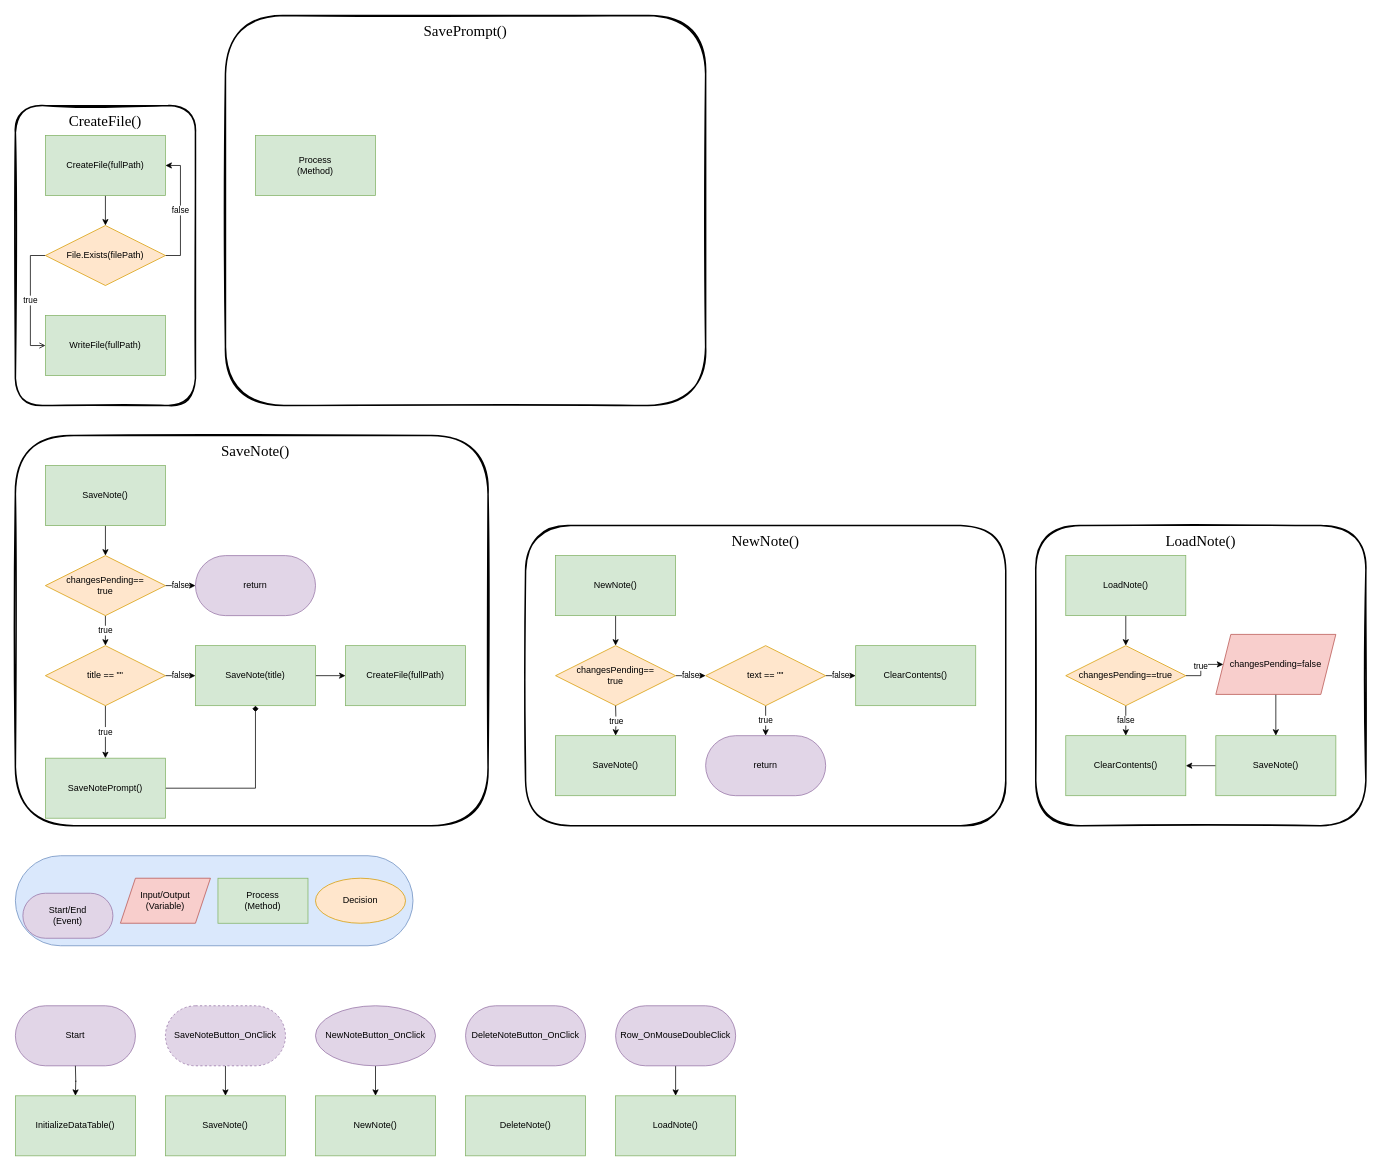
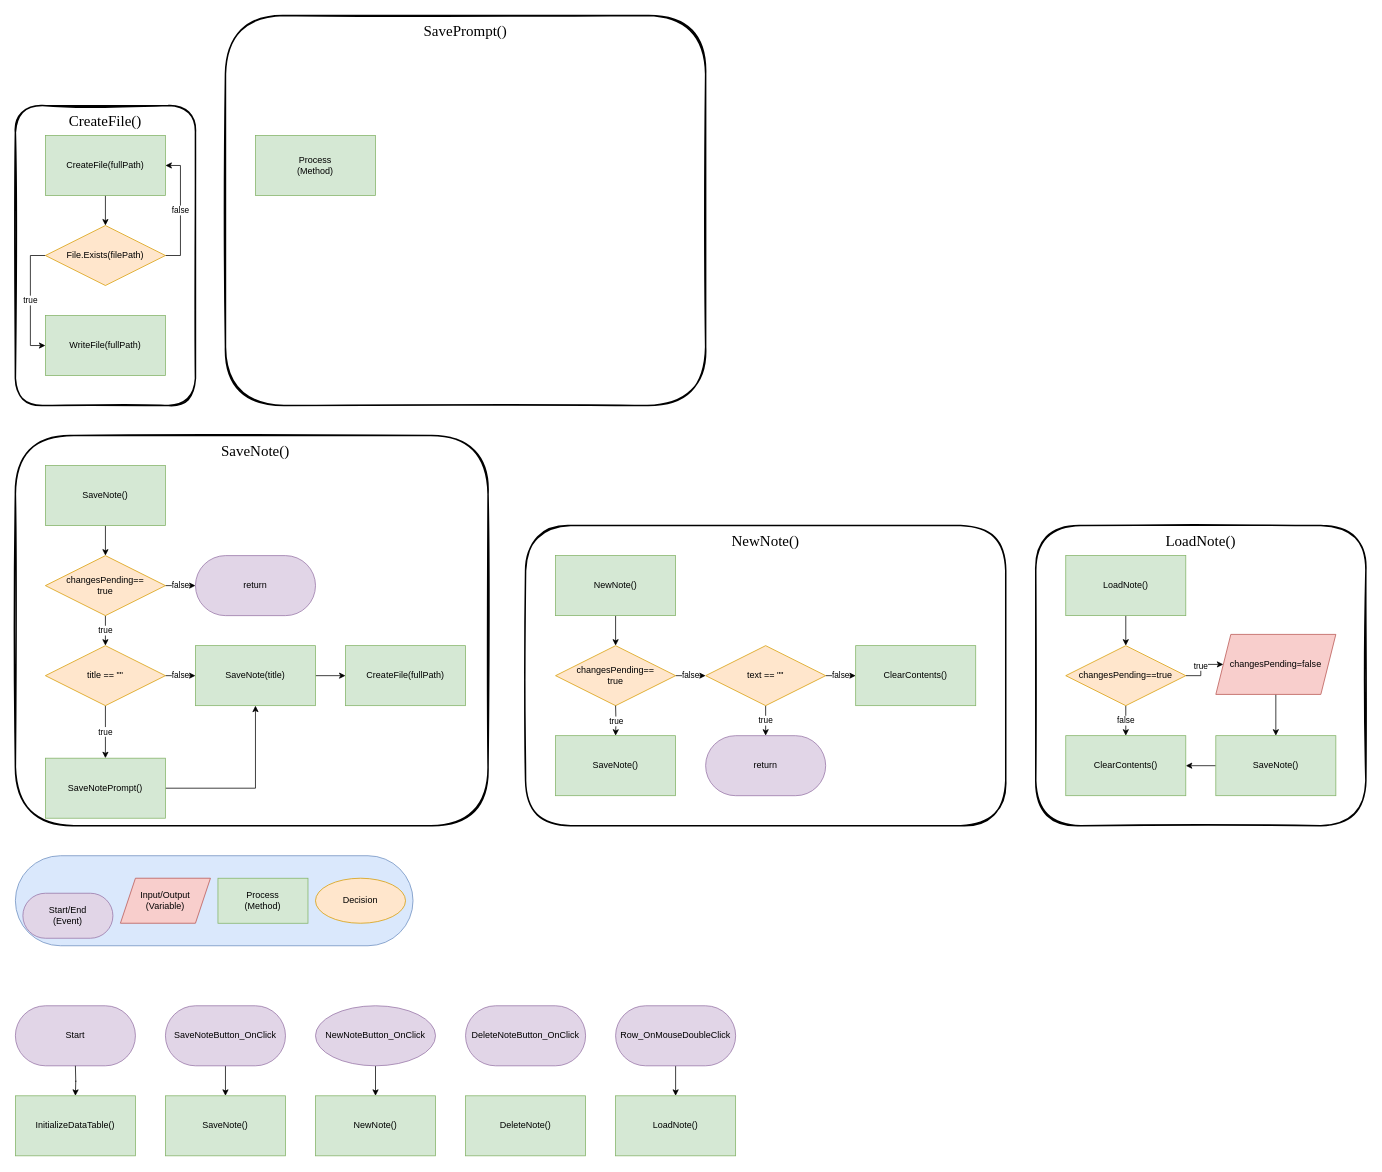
edge "File.Exists(filePath)" -> "WriteFile(fullPath)": arrowhead open -> classic
edge "SaveNotePrompt()" -> "SaveNote(title)": arrowhead diamond -> classic
node "SaveNoteButton_OnClick": style dashed -> solid
